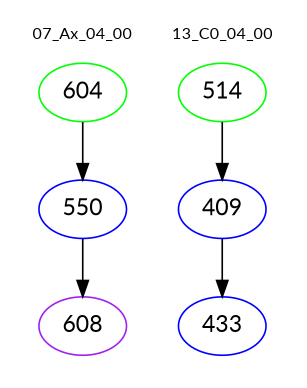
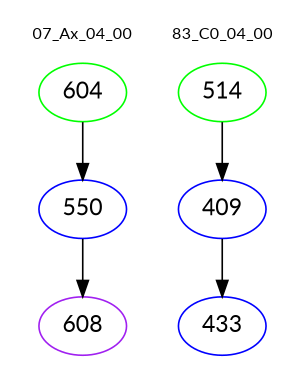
cluster "13_C0_04_00": label "13_C0_04_00" -> "83_C0_04_00"
